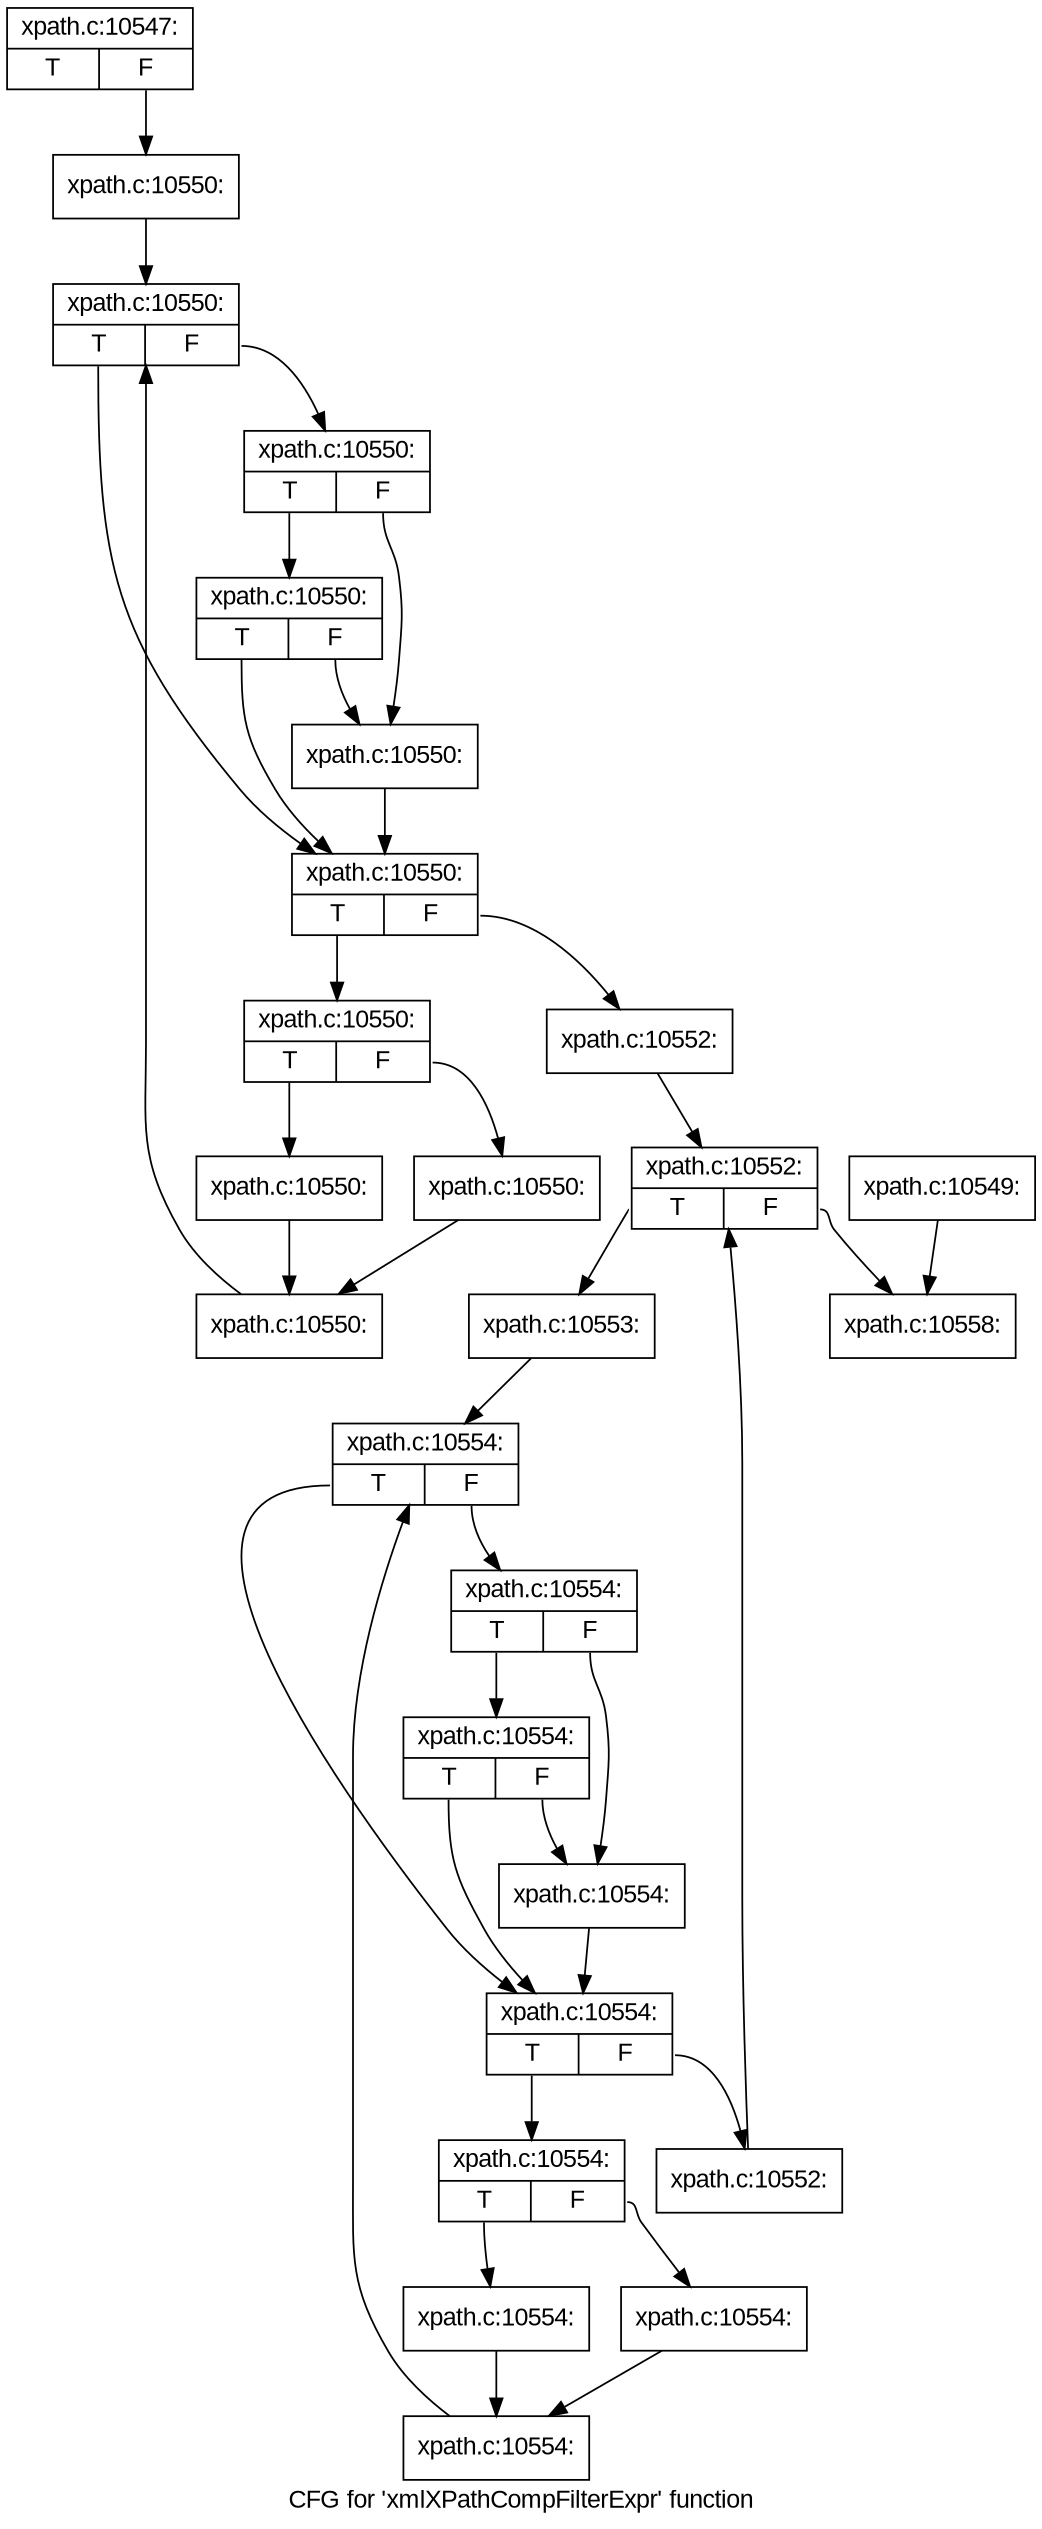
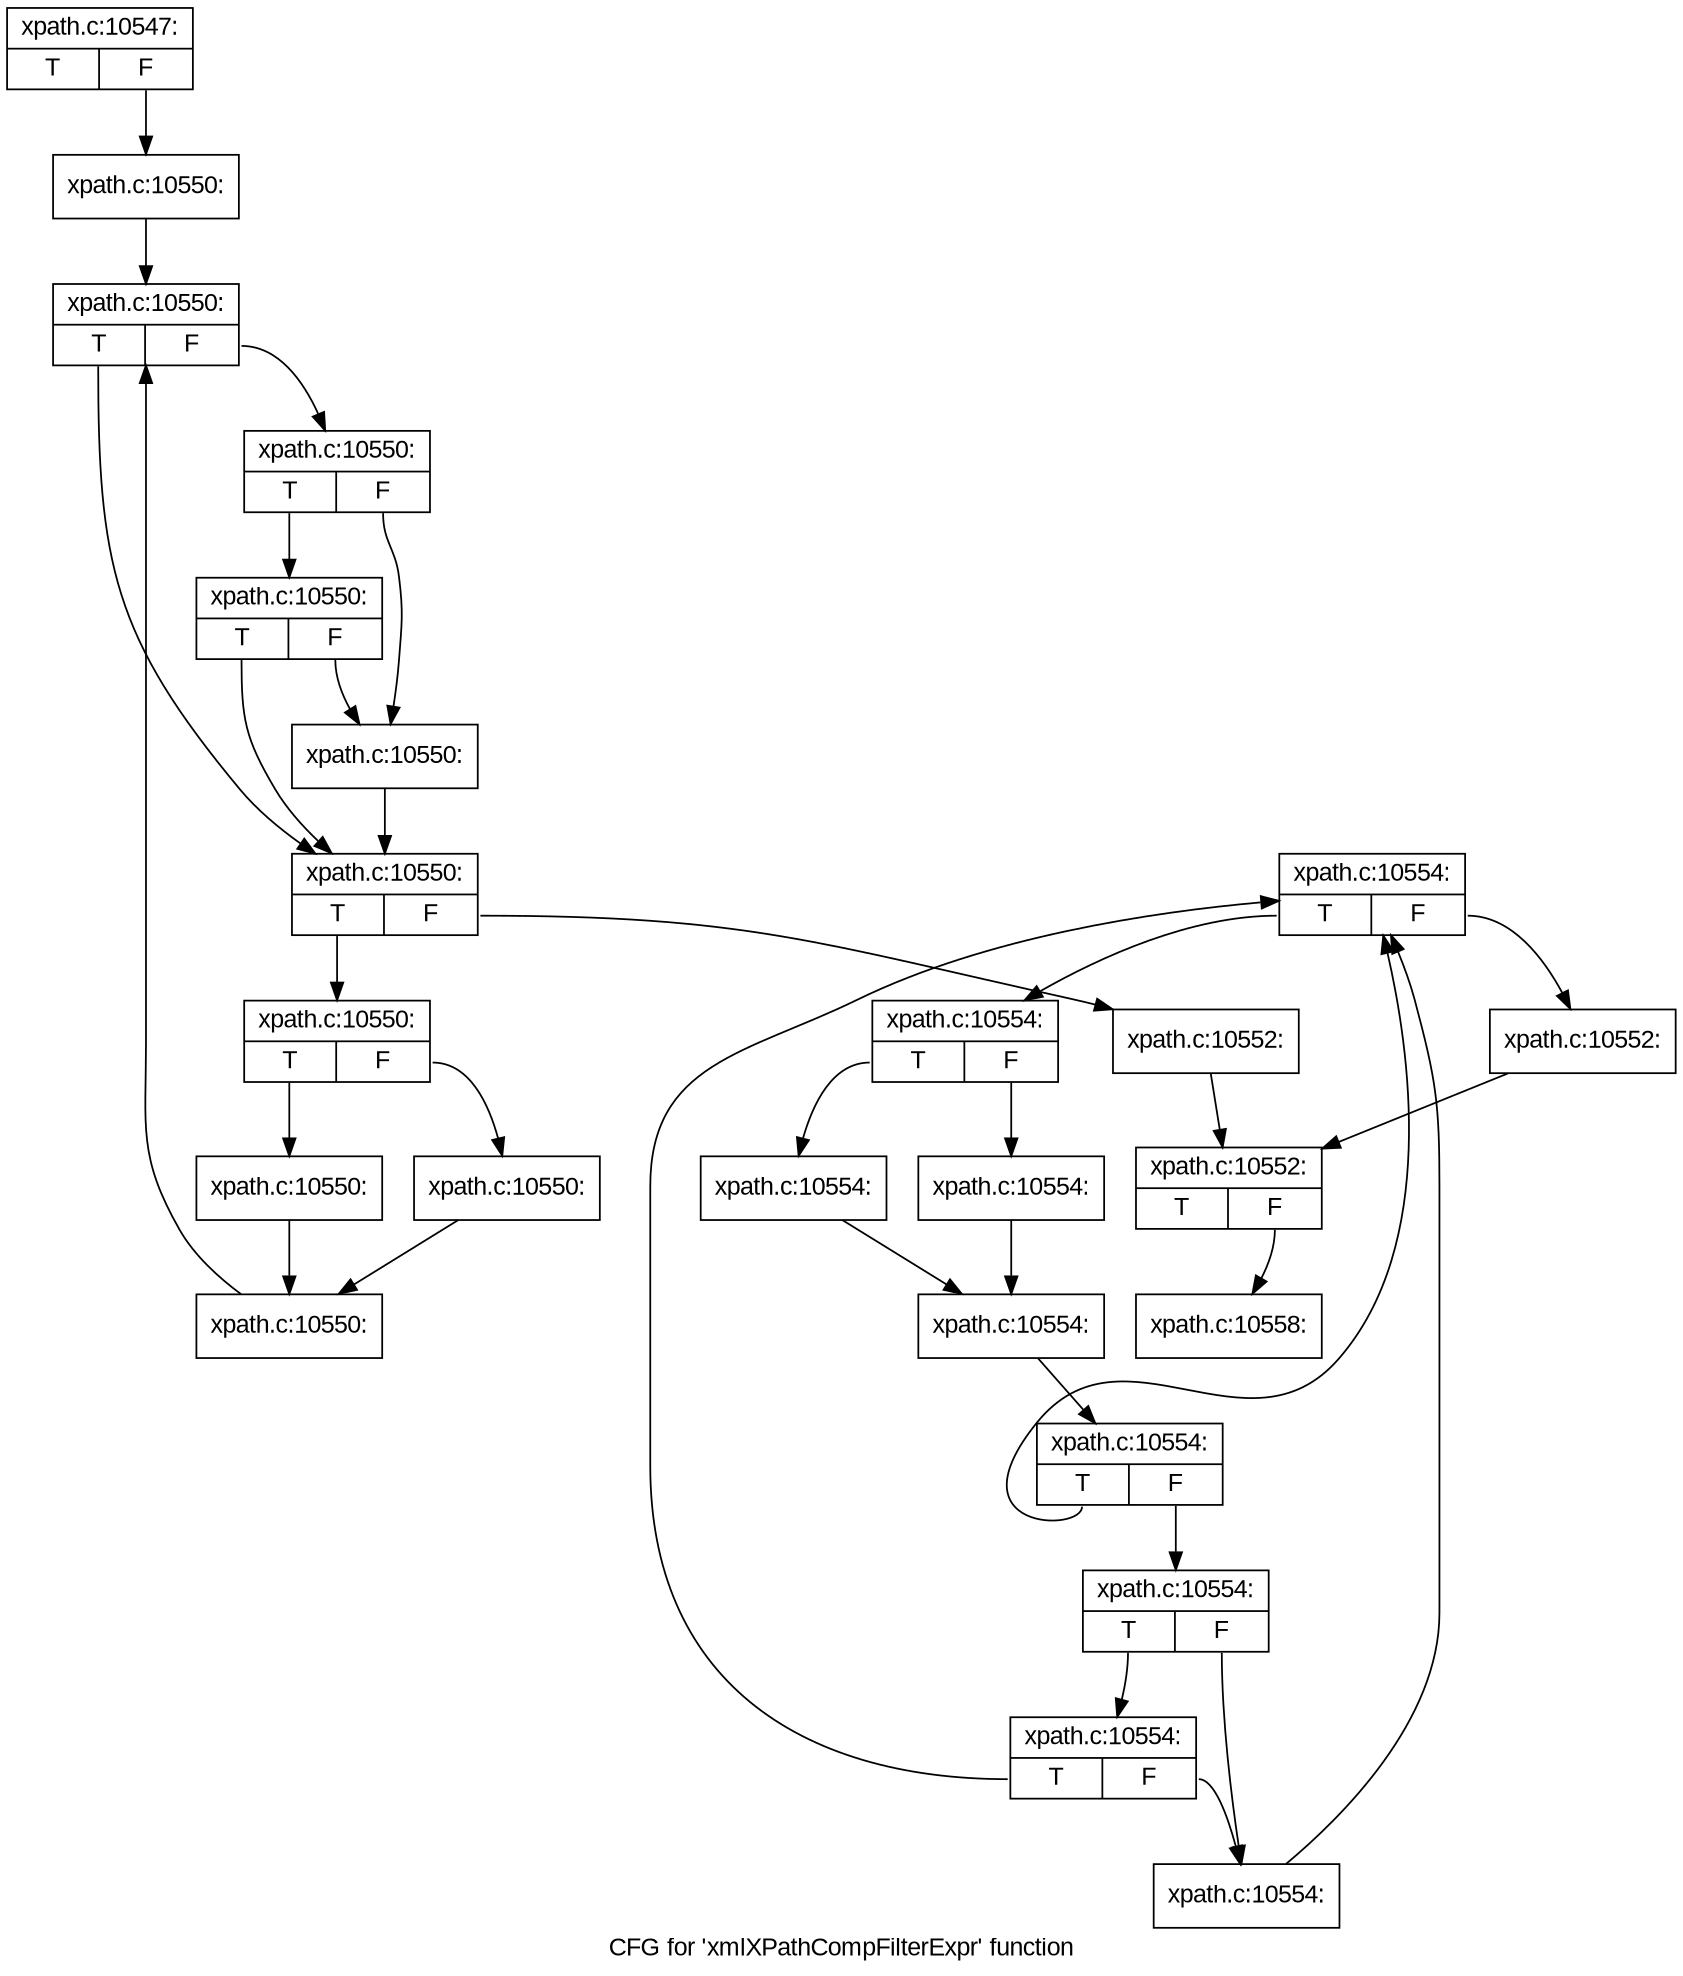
node "xpath.c:10549:": removed
node "xpath.c:10553:": removed
